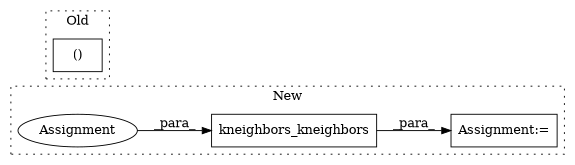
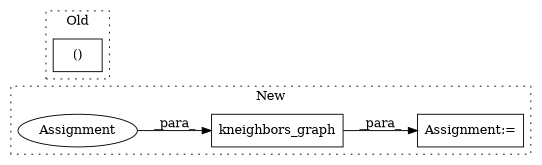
node "kneighbors_kneighbors": label "kneighbors_kneighbors" -> "kneighbors_graph"
